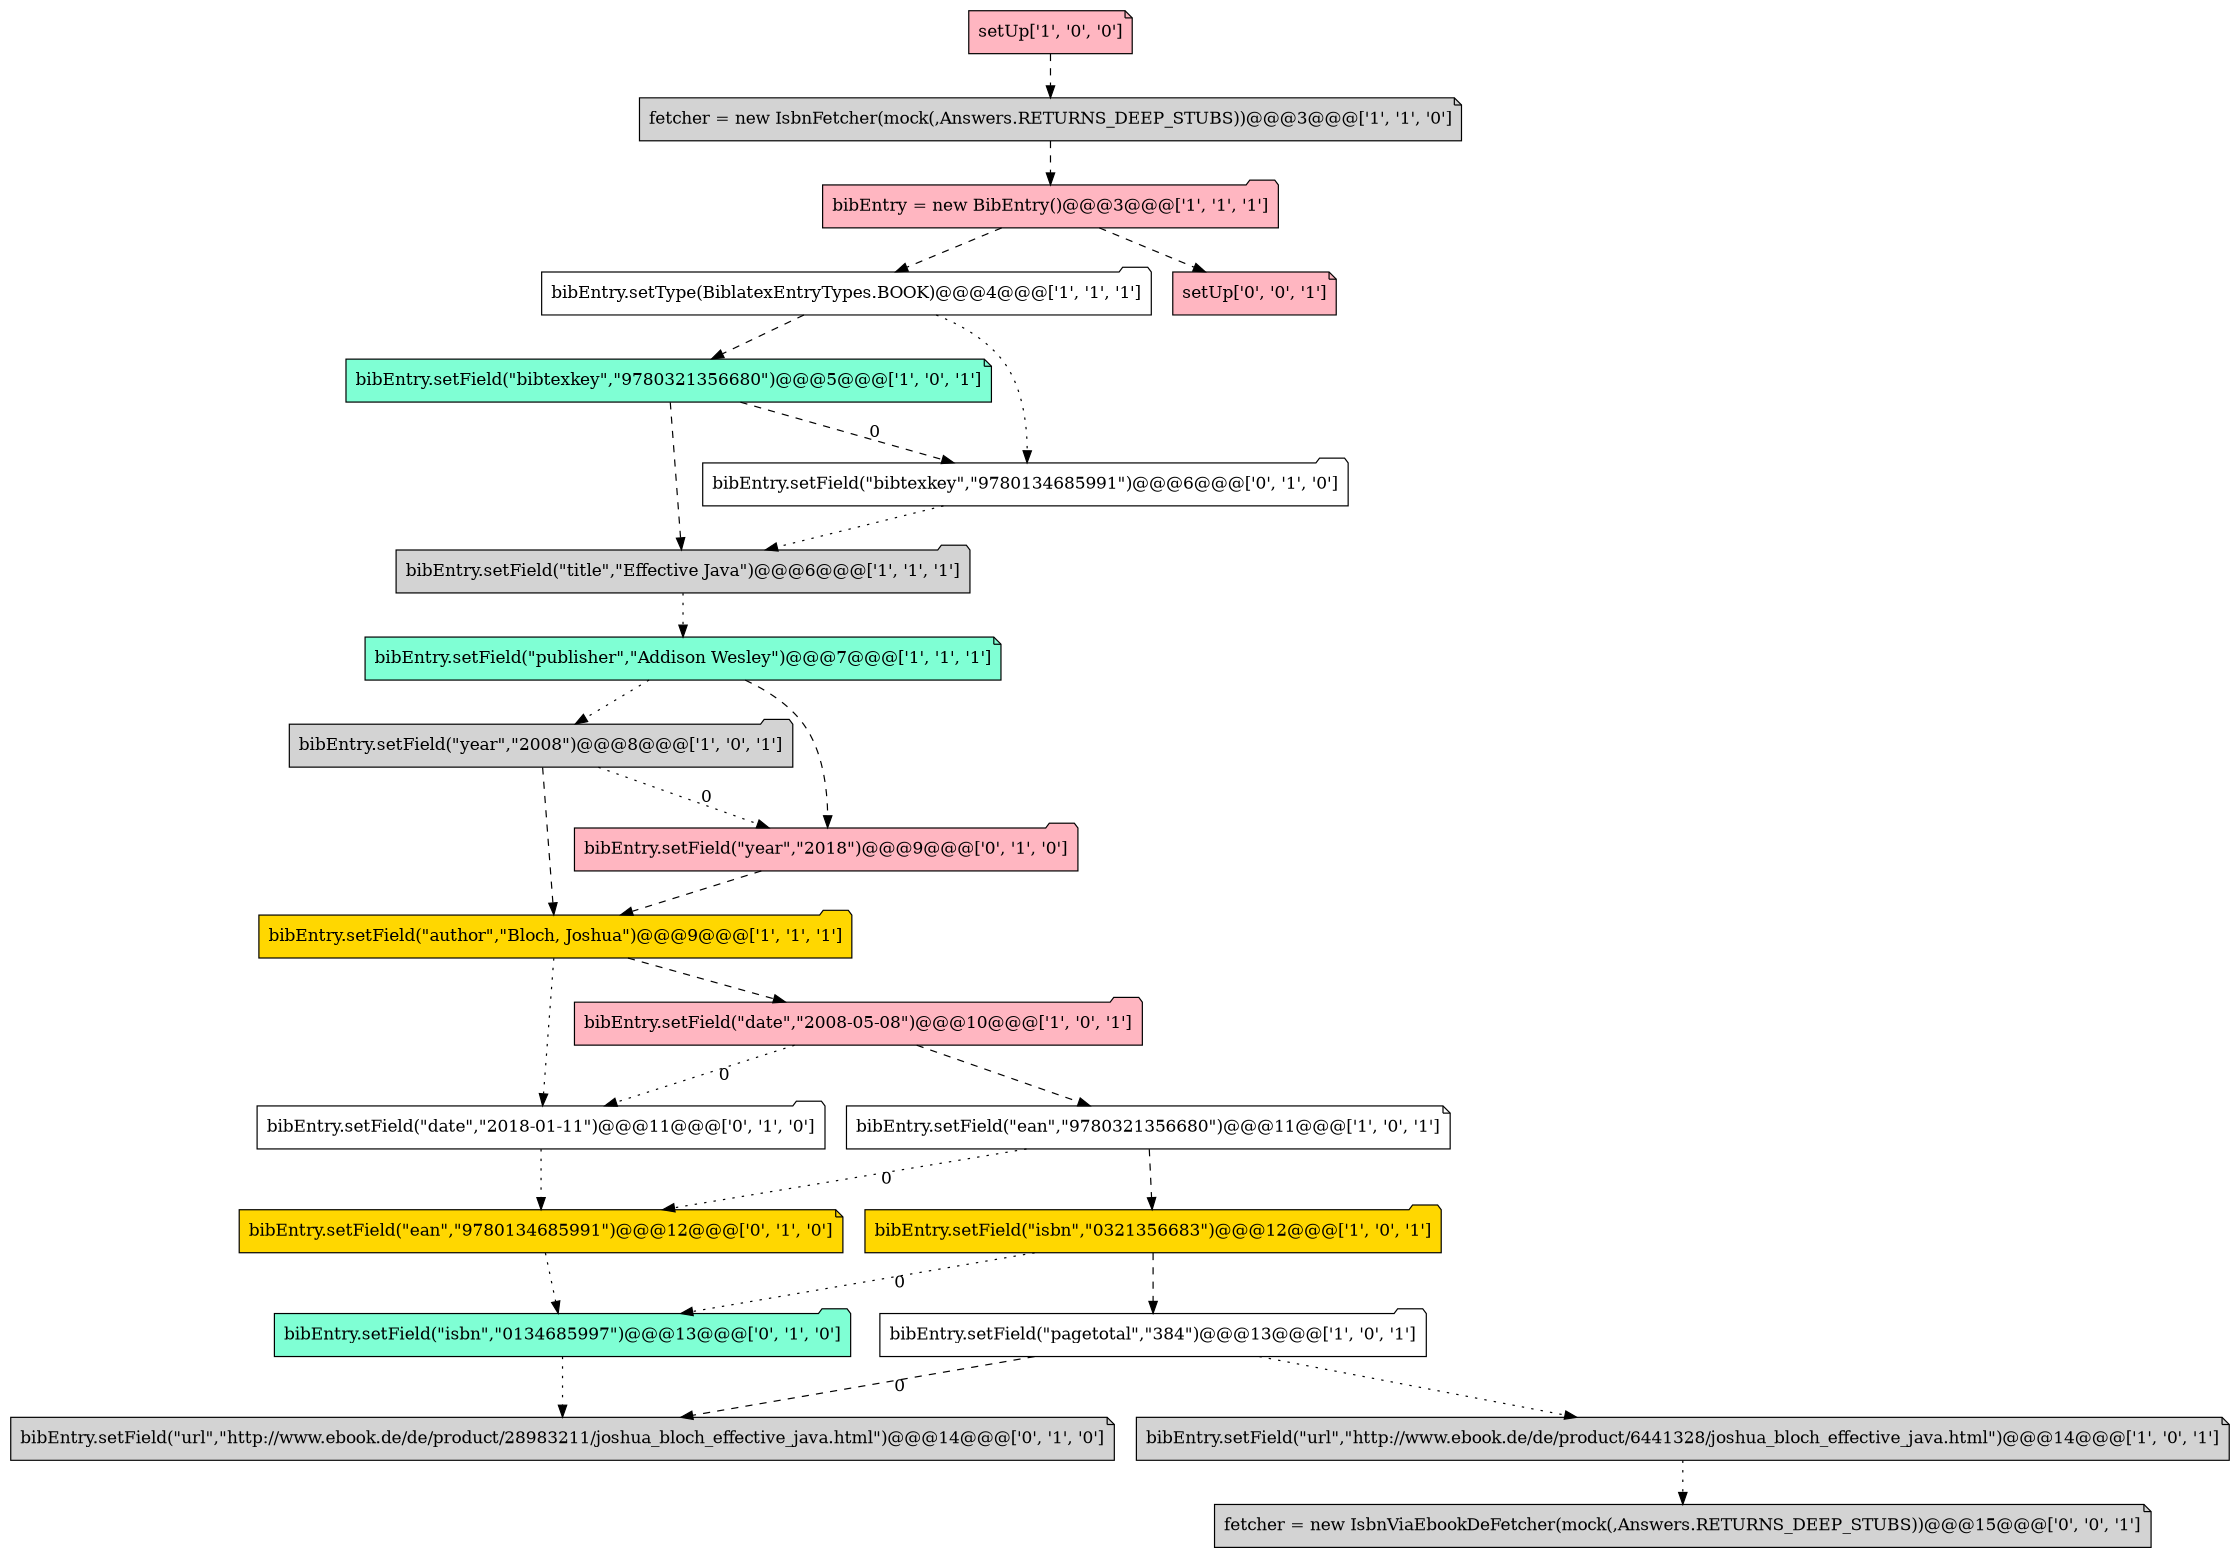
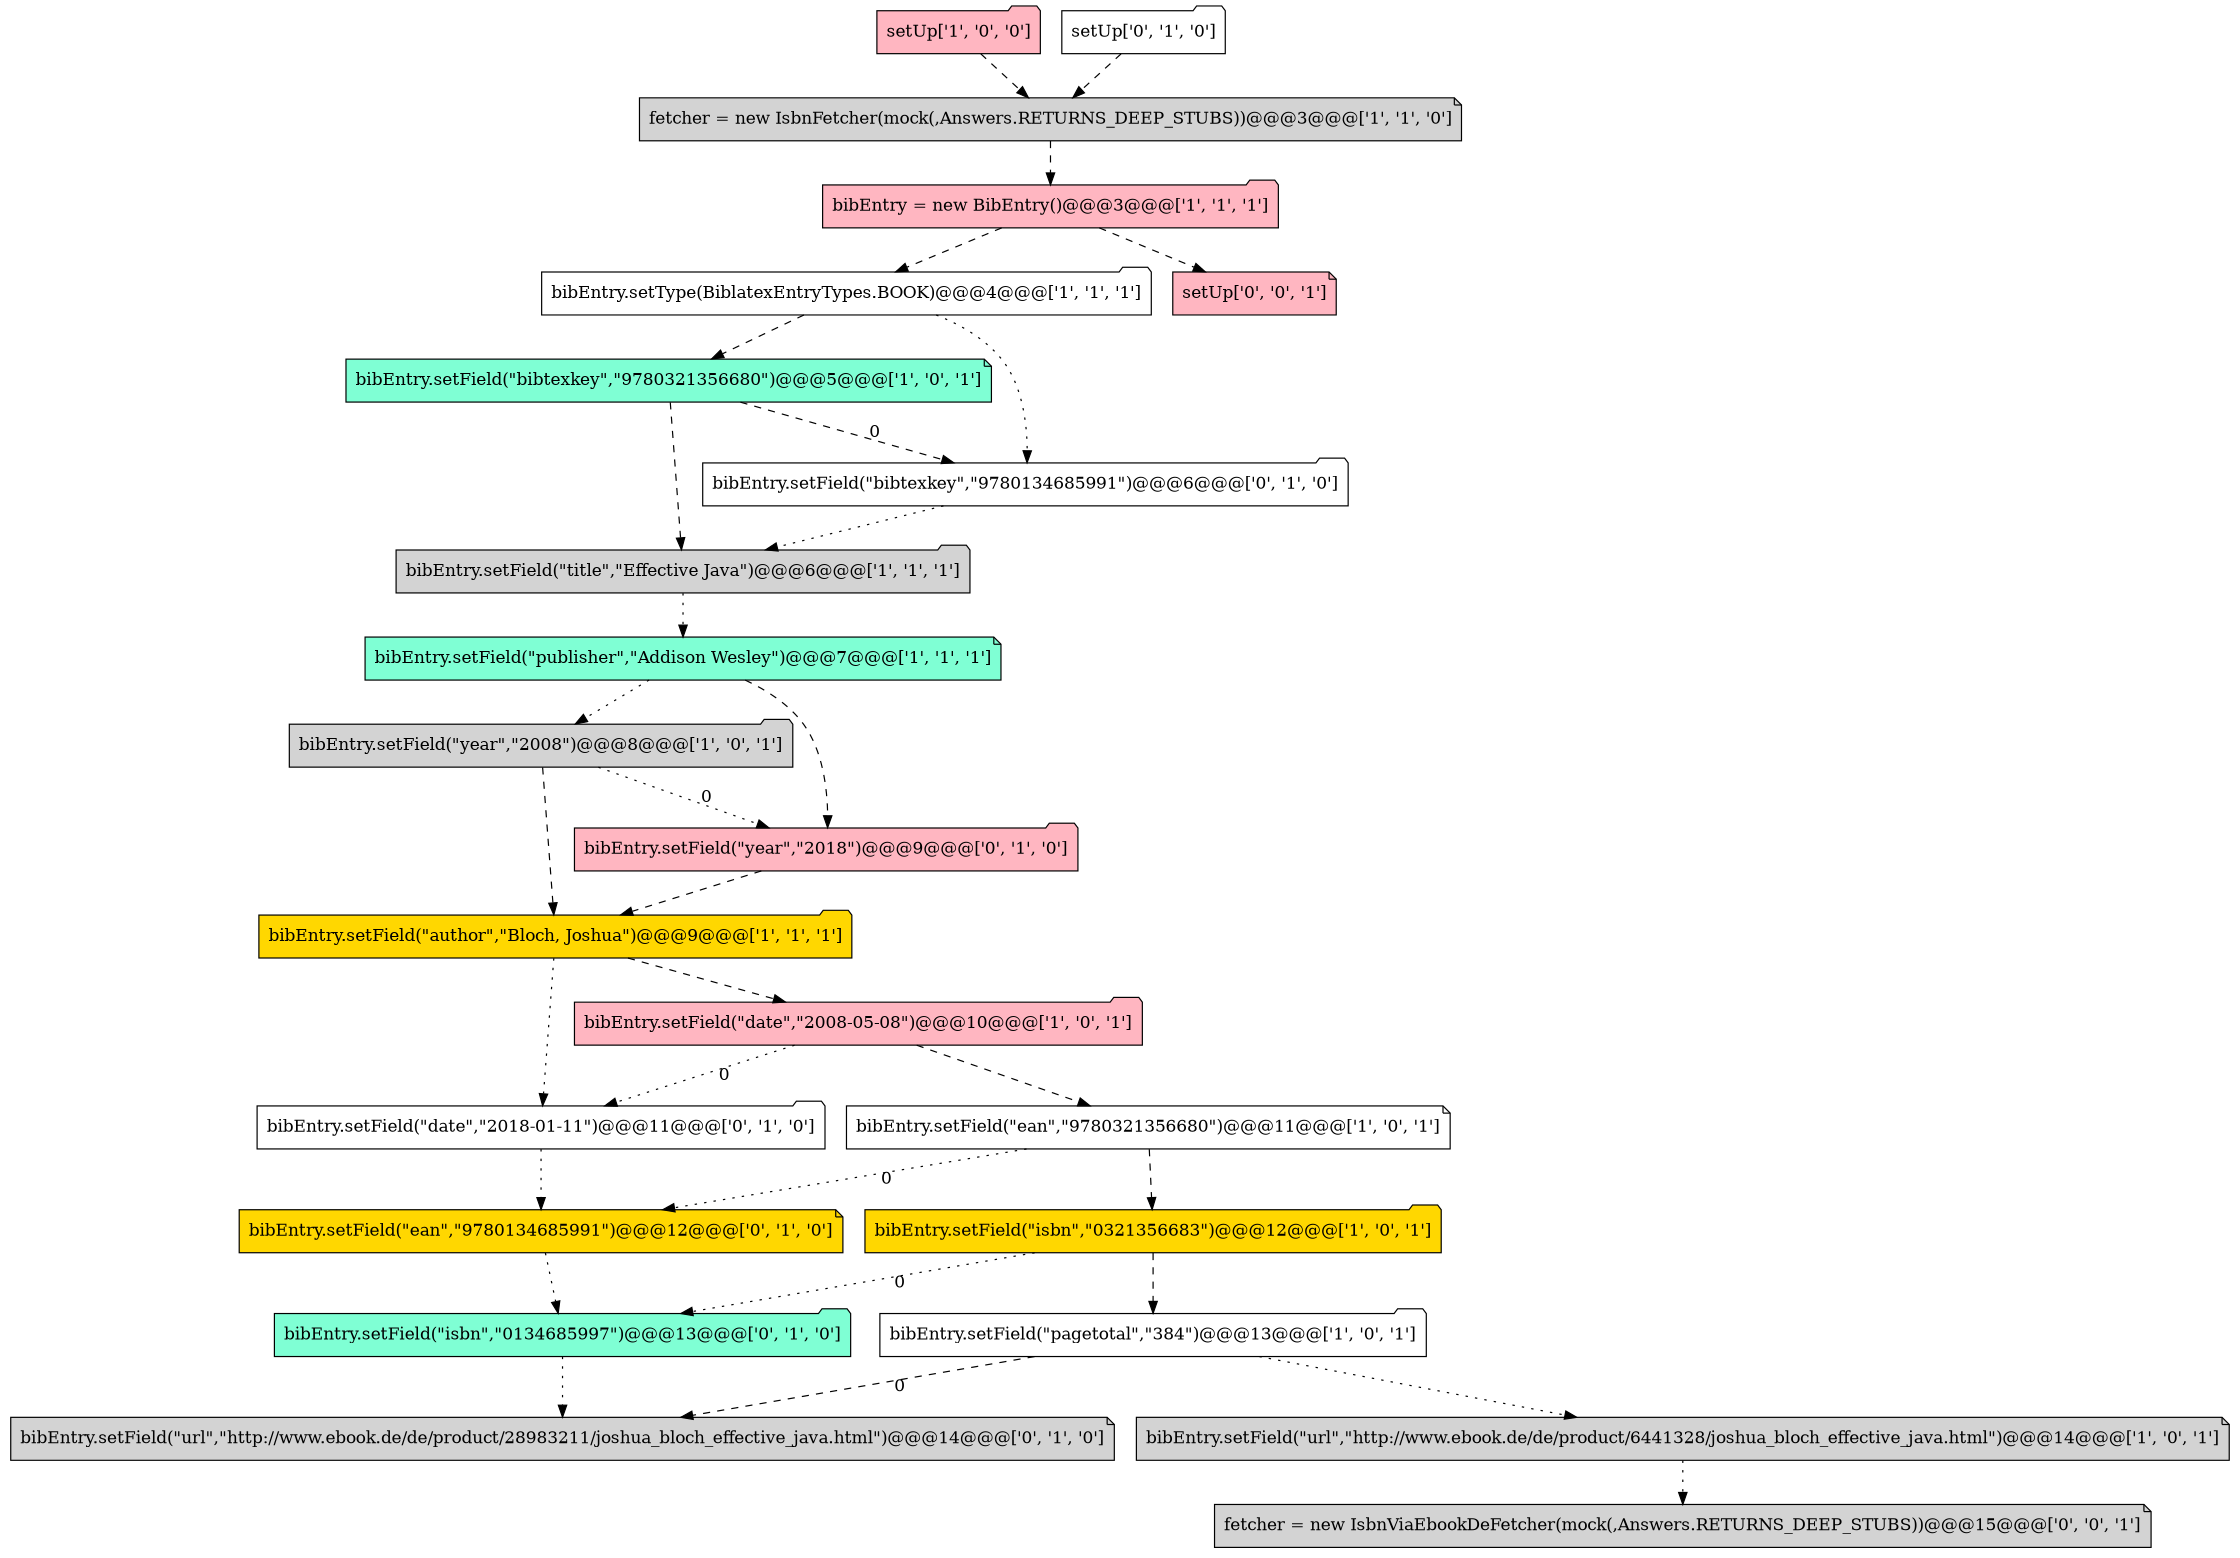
node "setUp['1', '0', '0']": shape note -> folder
node "setUp['0', '1', '0']": added
